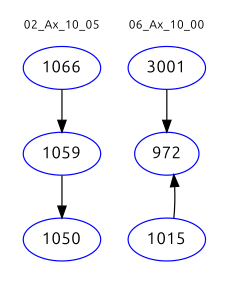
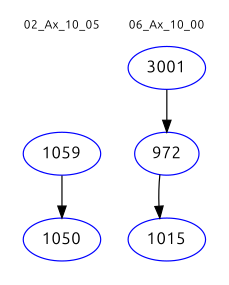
node "1066": removed
edge "1015" -> "972": reversed
